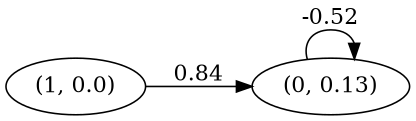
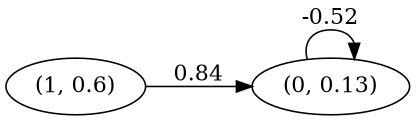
node "(1, 0.0)": label "(1, 0.0)" -> "(1, 0.6)"
